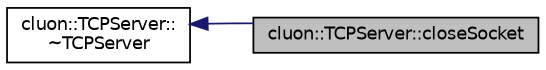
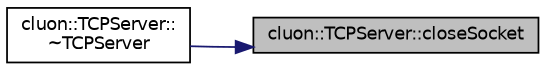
edge "cluon::TCPServer::closeSocket" -> "cluon::TCPServer:: ~TCPServer": reversed
